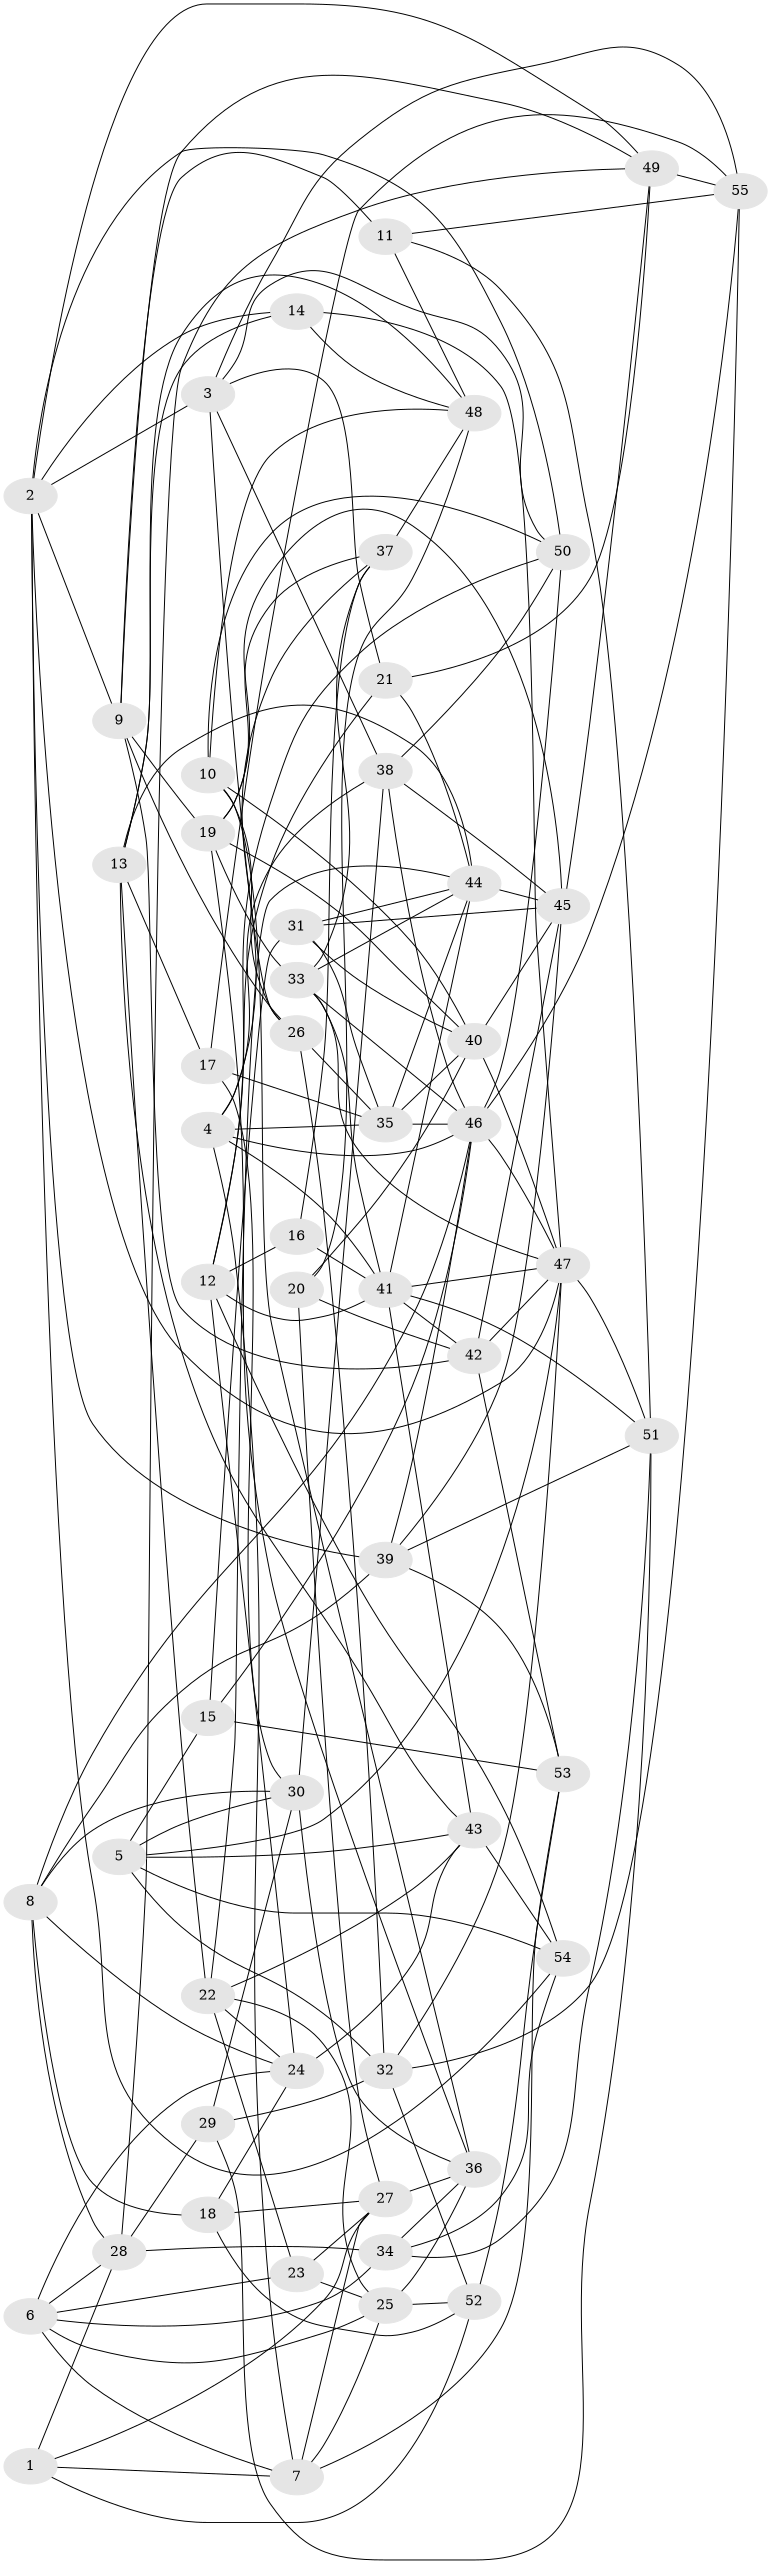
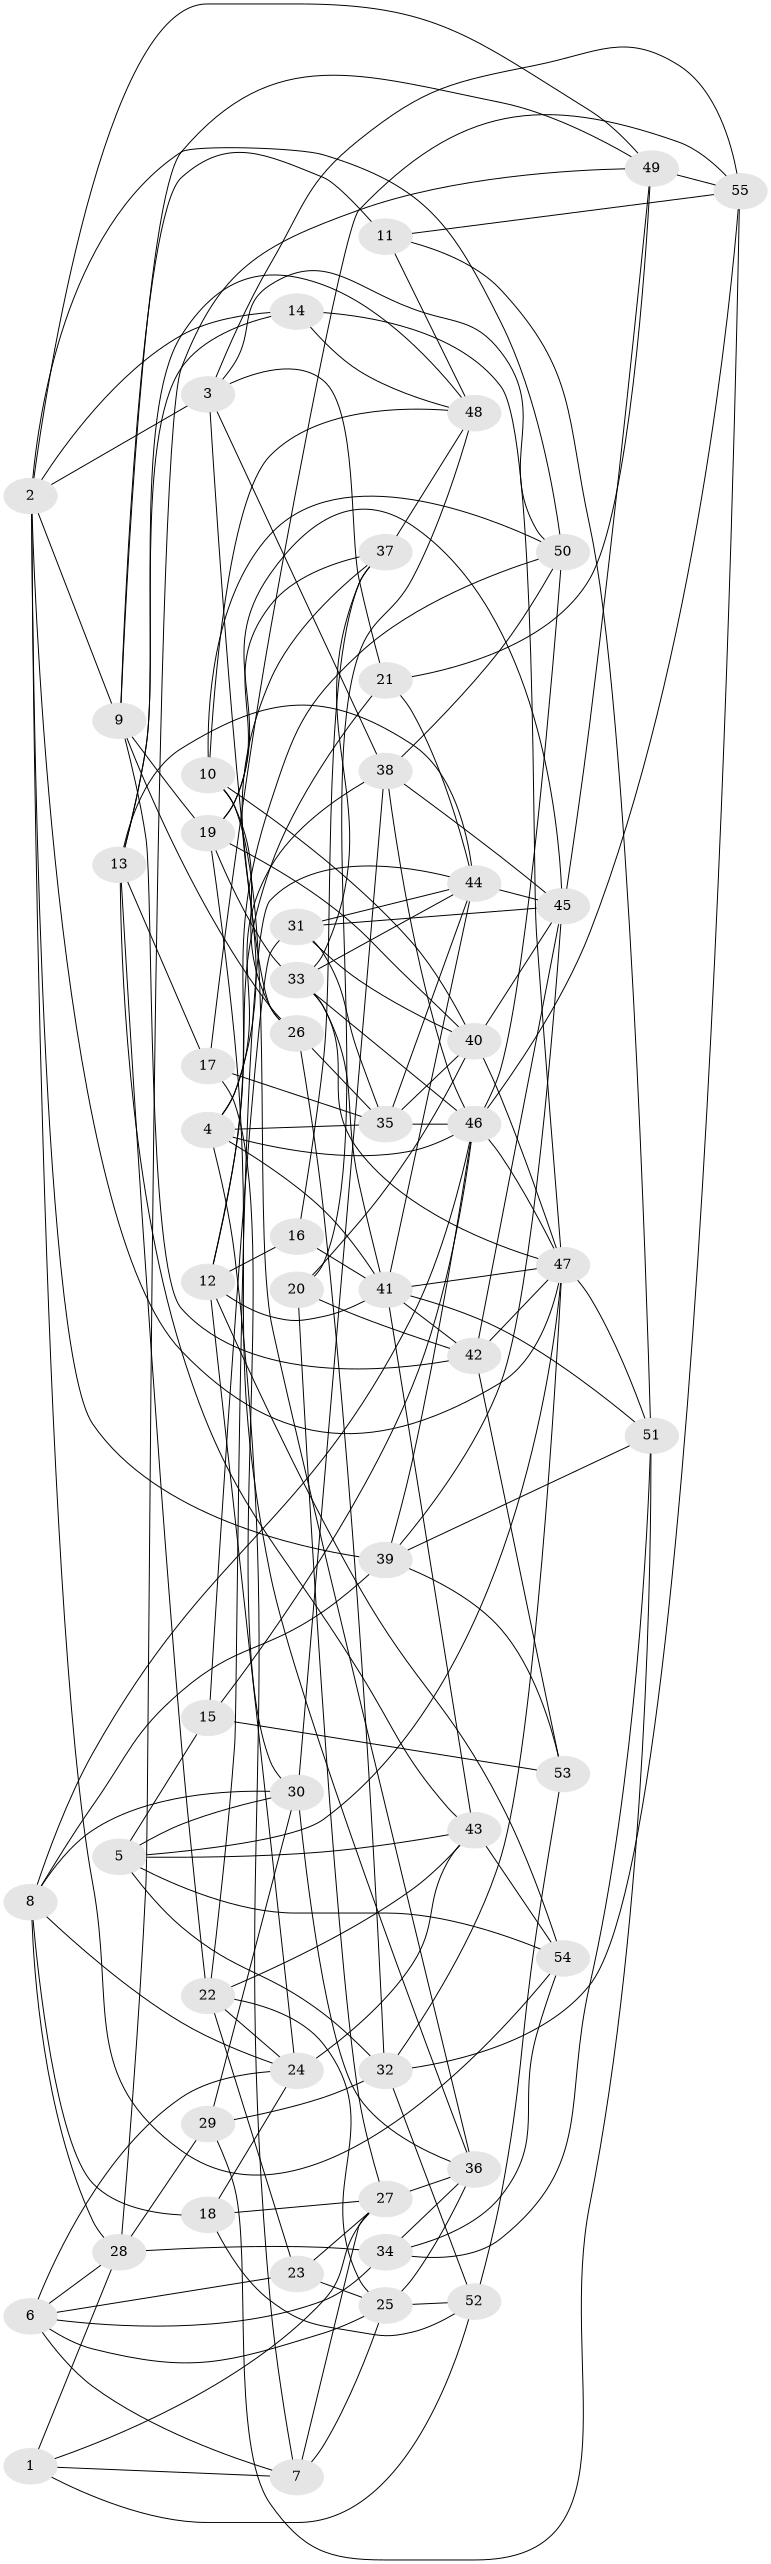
edge "53" -- "7": removed
